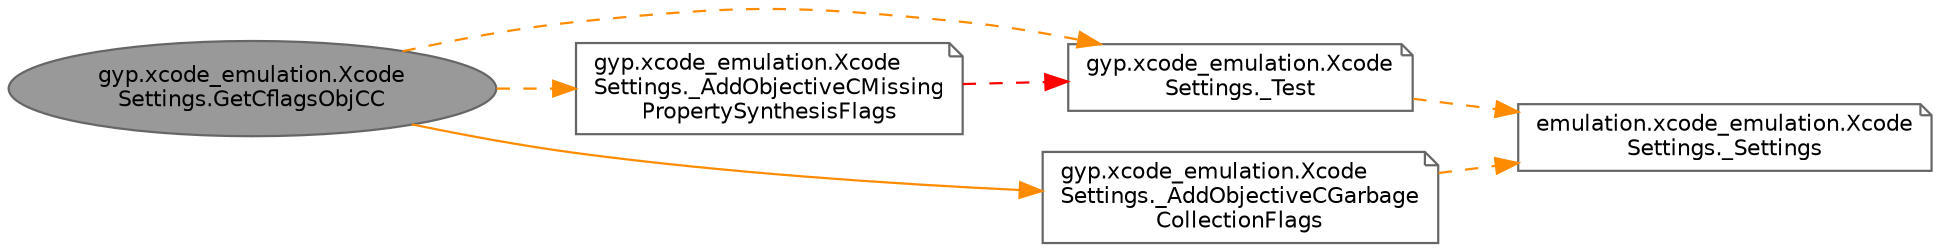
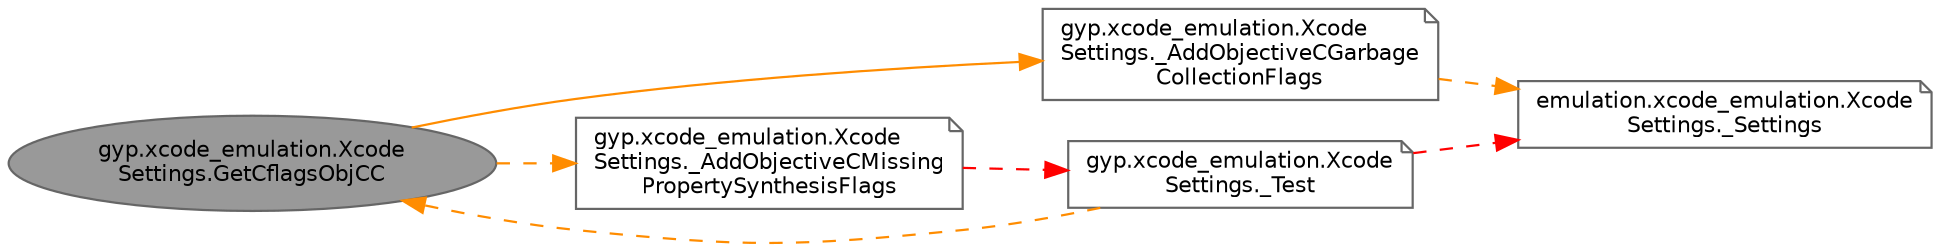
edge "gyp.xcode_emulation.Xcode Settings.GetCflagsObjCC" -> "gyp.xcode_emulation.Xcode Settings._Test": reversed
edge "gyp.xcode_emulation.Xcode Settings._Test" -> "emulation.xcode_emulation.Xcode Settings._Settings": color darkorange -> red
